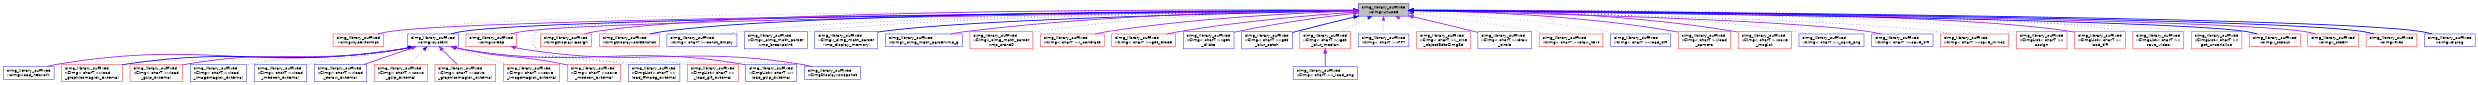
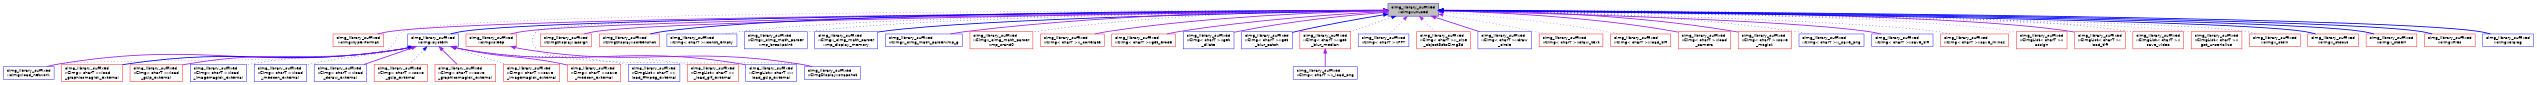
edge "cimg_library_suffixed ::cimg::_stderr" -> "cimg_library_suffixed ::cimg::unused": color purple -> blue
node "cimg_library_suffixed ::CImg< charT >::load_tiff": color blue -> red
node "cimg_library_suffixed ::cimg::_stdin": added
